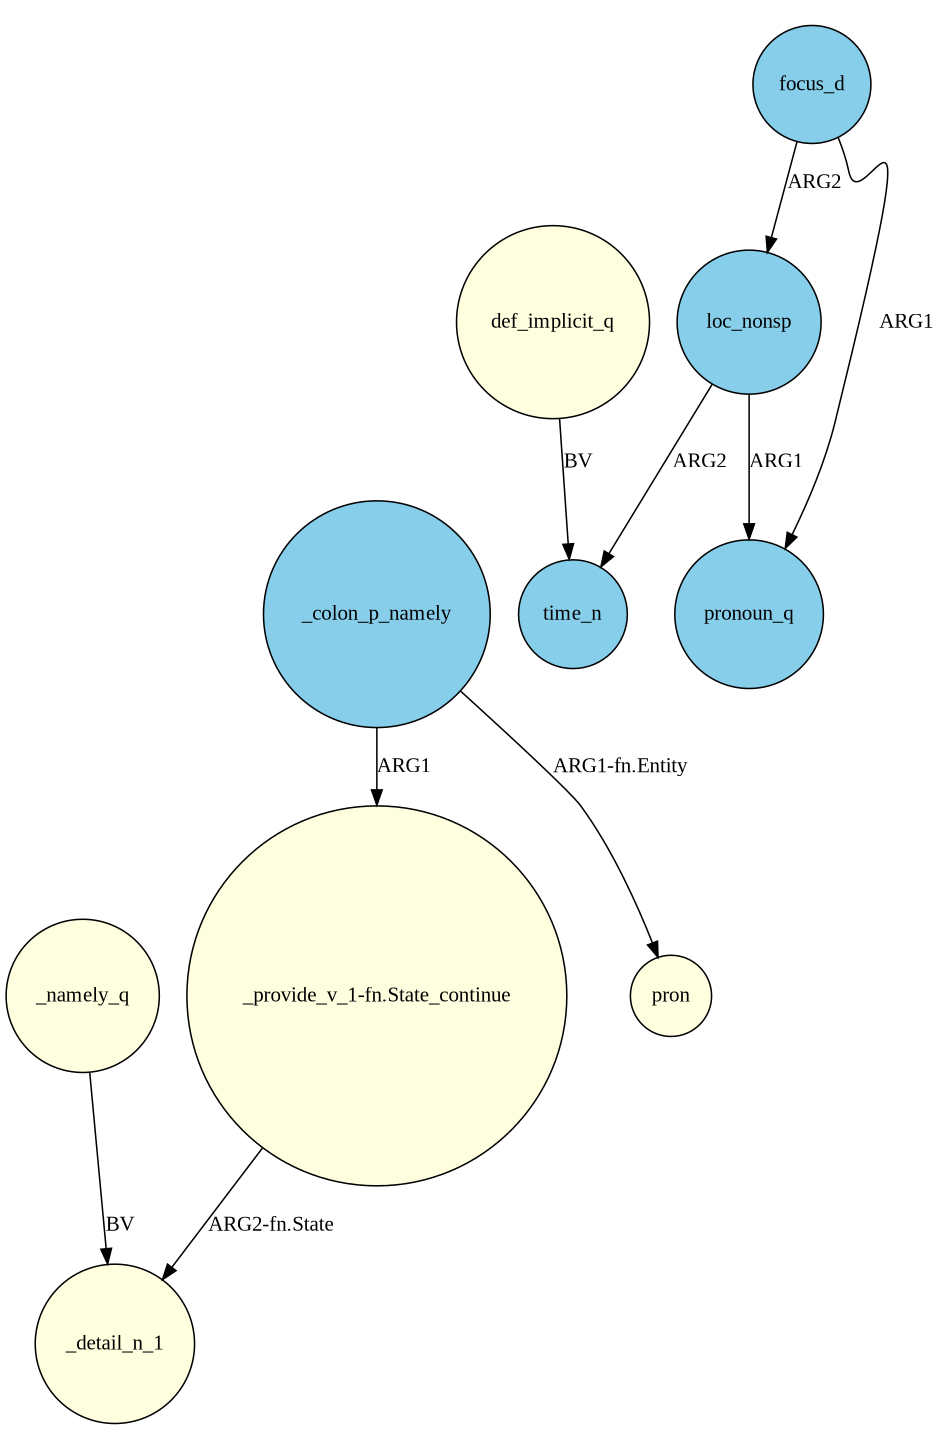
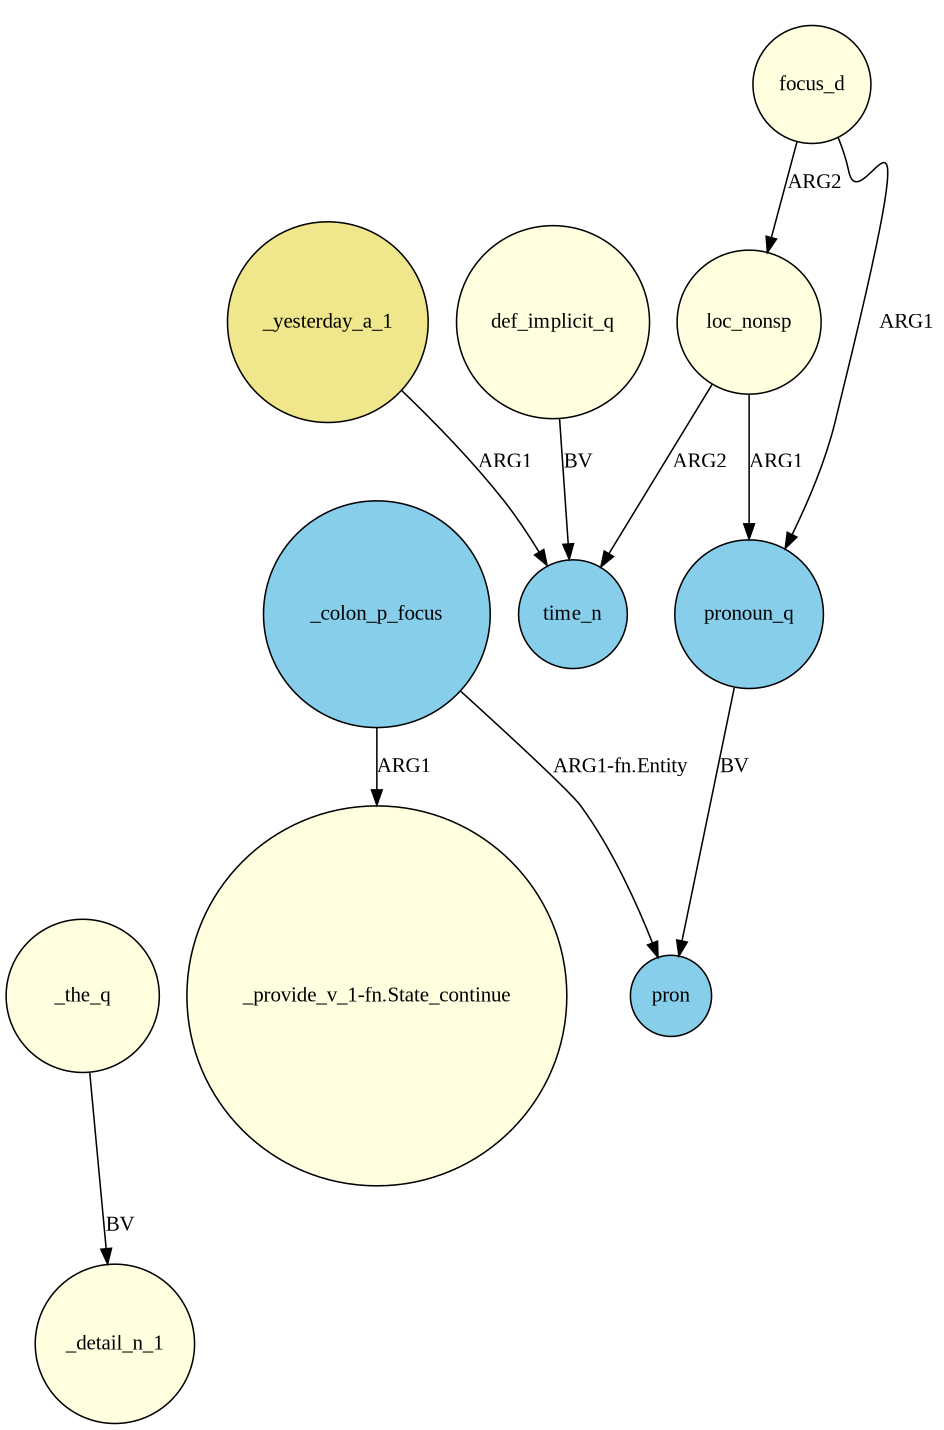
node "focus_d": fillcolor skyblue -> lightyellow
node "_yesterday_a_1": added
node "loc_nonsp": fillcolor skyblue -> lightyellow
node "_colon_p_namely": label "_colon_p_namely" -> "_colon_p_focus"
edge "pronoun_q" -> "pron": added, label "BV"
node "_namely_q": label "_namely_q" -> "_the_q"
node "pron": fillcolor lightyellow -> skyblue
edge "_provide_v_1-fn.State_continue" -> "_detail_n_1": removed, label "ARG2-fn.State"
